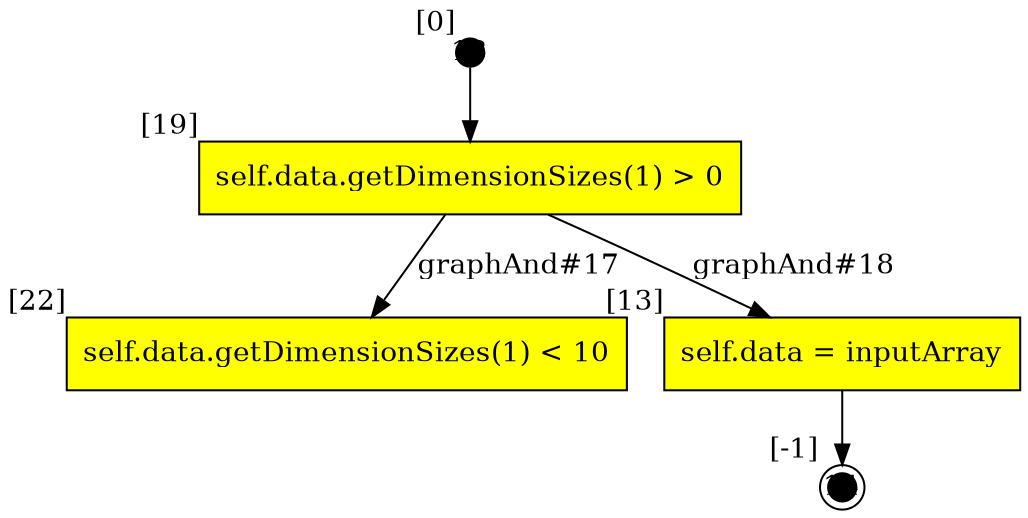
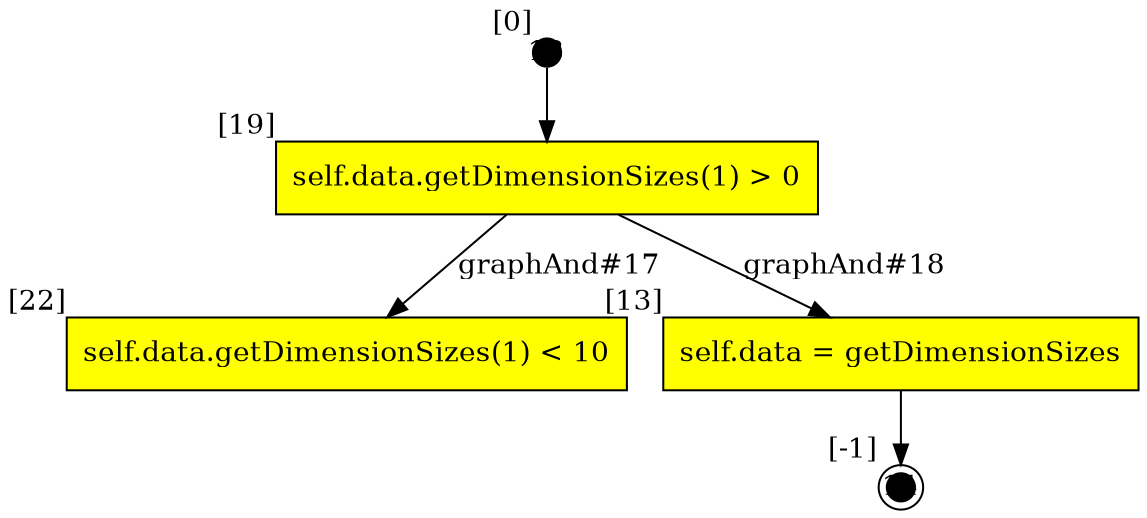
node "self.data = inputArray [13]": label "self.data = inputArray [13]" -> "self.data = getDimensionSizes [13]"
